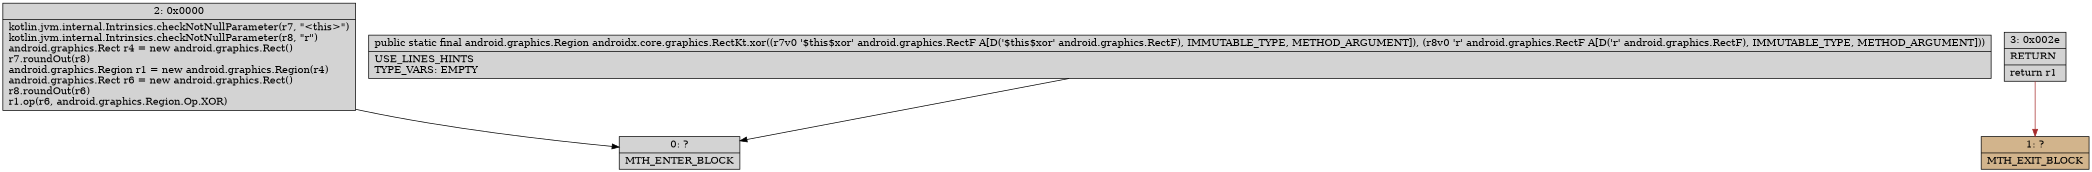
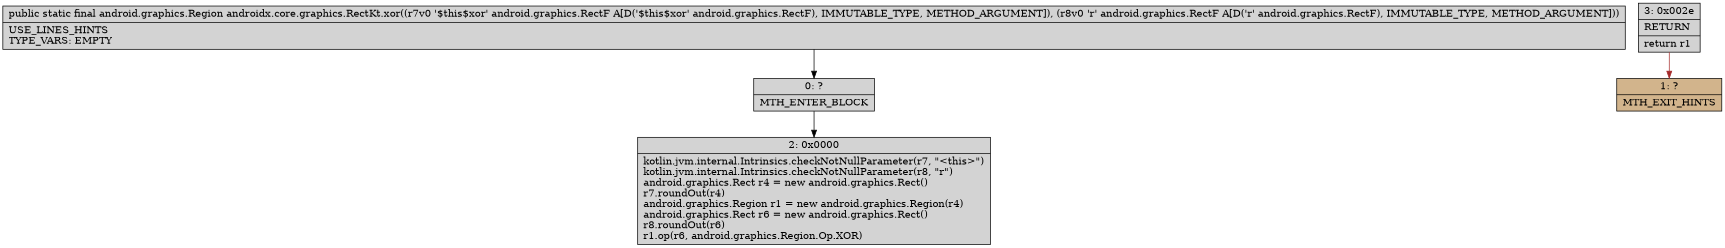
node "2: 0x0000": text "r7.roundOut(r8)" -> "r7.roundOut(r4)"
edge "2: 0x0000" -> "0: ?": reversed
node "1: ?": text "MTH_EXIT_BLOCK" -> "MTH_EXIT_HINTS"
